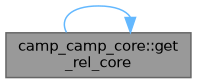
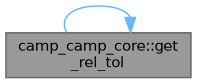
node "camp_camp_core::get _rel_core": label "camp_camp_core::get _rel_core" -> "camp_camp_core::get _rel_tol"
